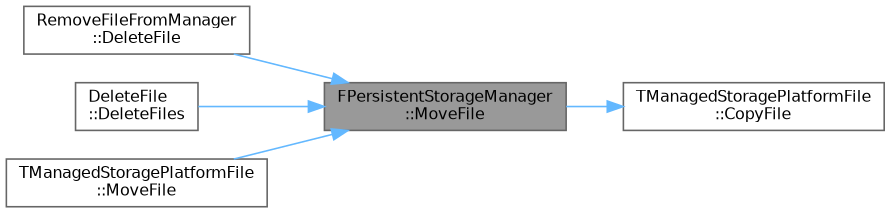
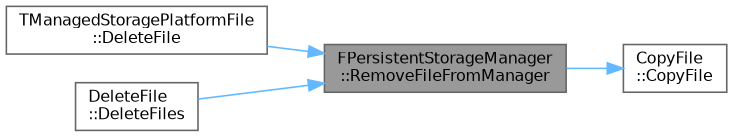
node "RemoveFileFromManager ::DeleteFile": label "RemoveFileFromManager ::DeleteFile" -> "TManagedStoragePlatformFile ::DeleteFile"
node "FPersistentStorageManager ::MoveFile": label "FPersistentStorageManager ::MoveFile" -> "FPersistentStorageManager ::RemoveFileFromManager"
node "TManagedStoragePlatformFile ::CopyFile": label "TManagedStoragePlatformFile ::CopyFile" -> "CopyFile ::CopyFile"
node "TManagedStoragePlatformFile ::MoveFile": removed
